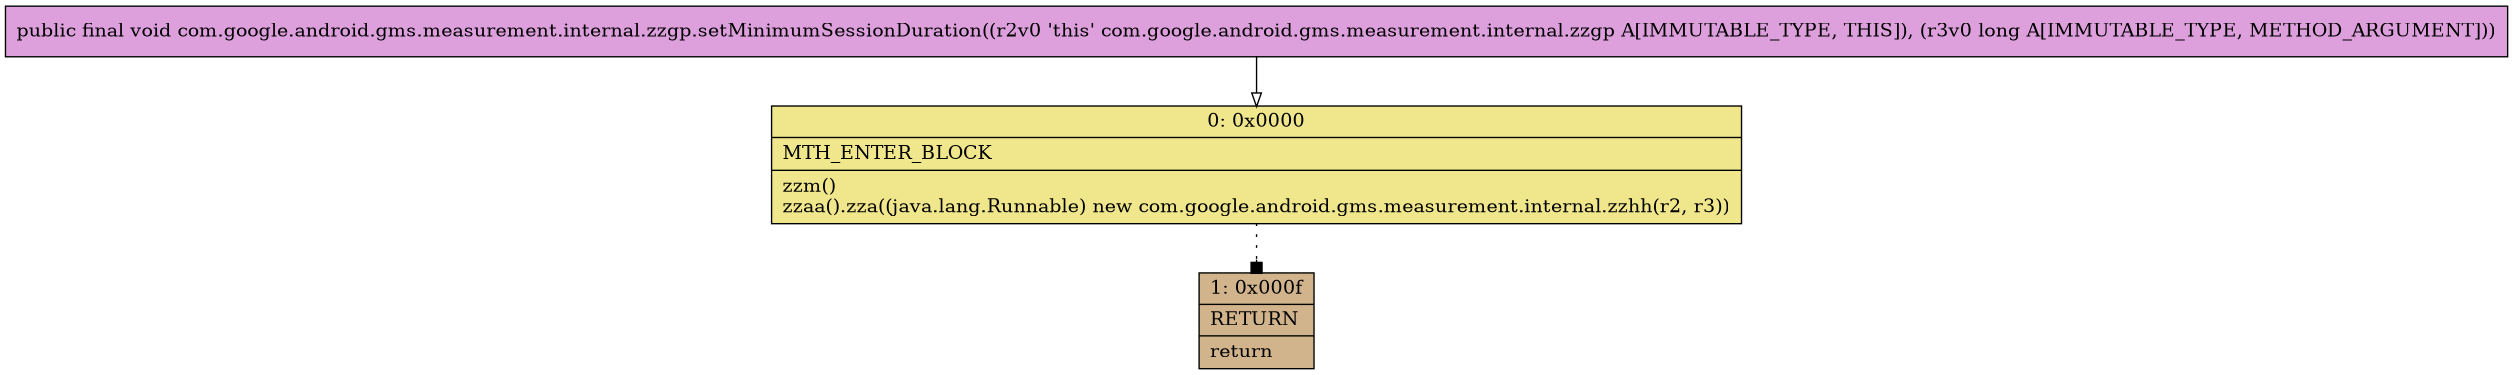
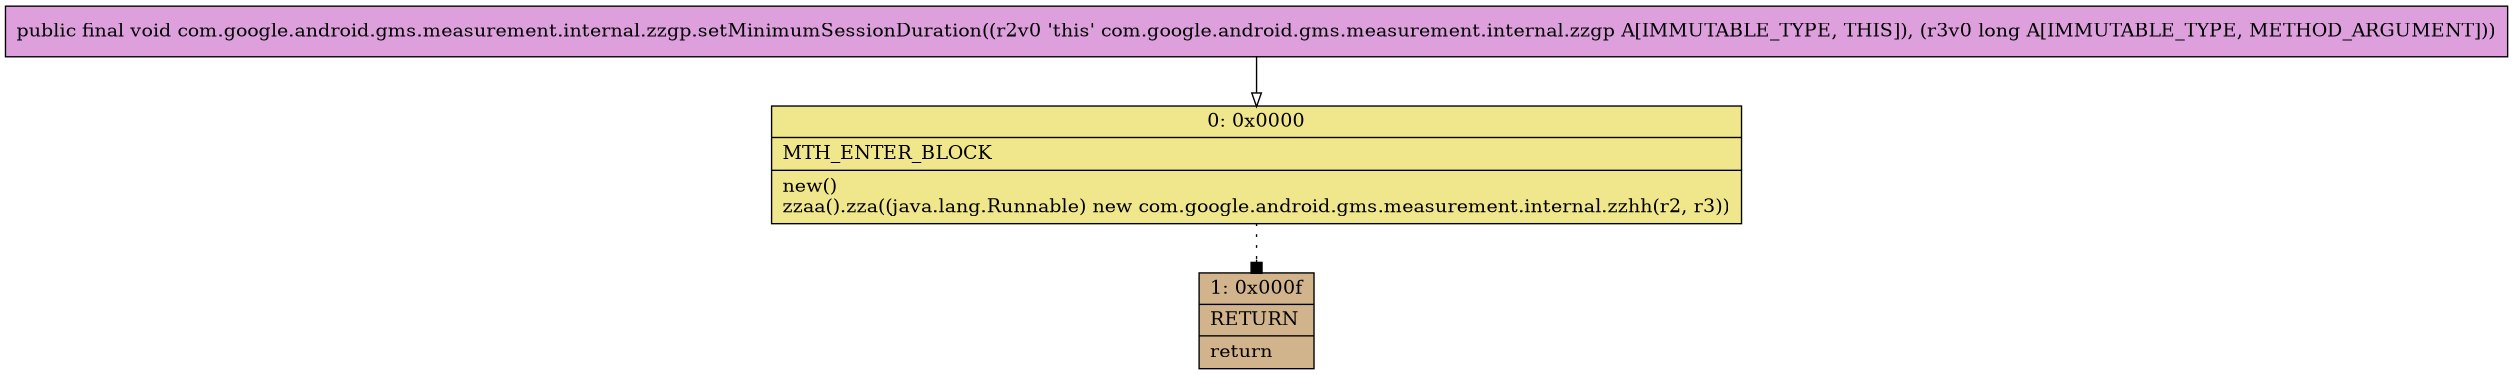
node "0: 0x0000": text "zzm()" -> "new()"
